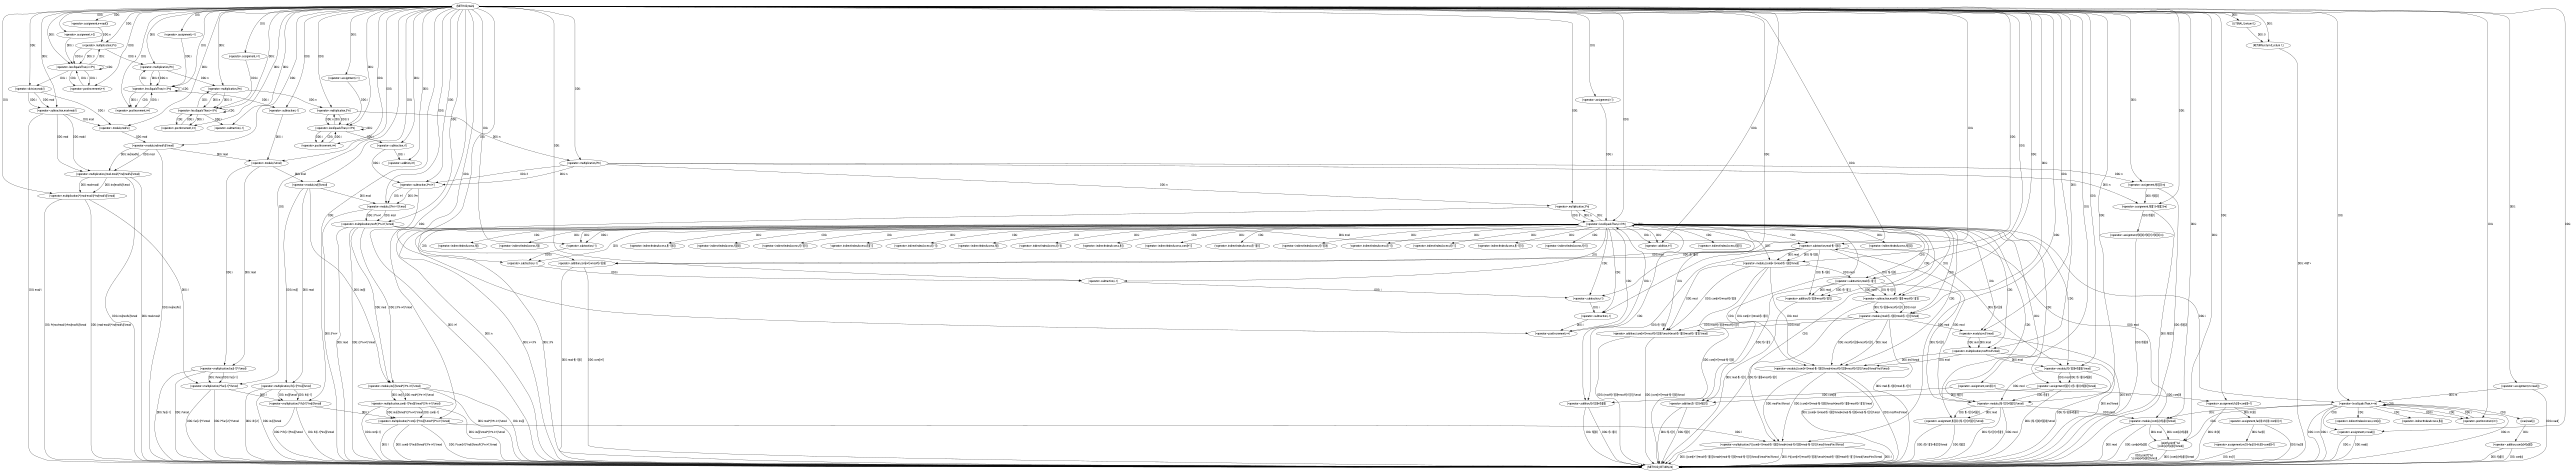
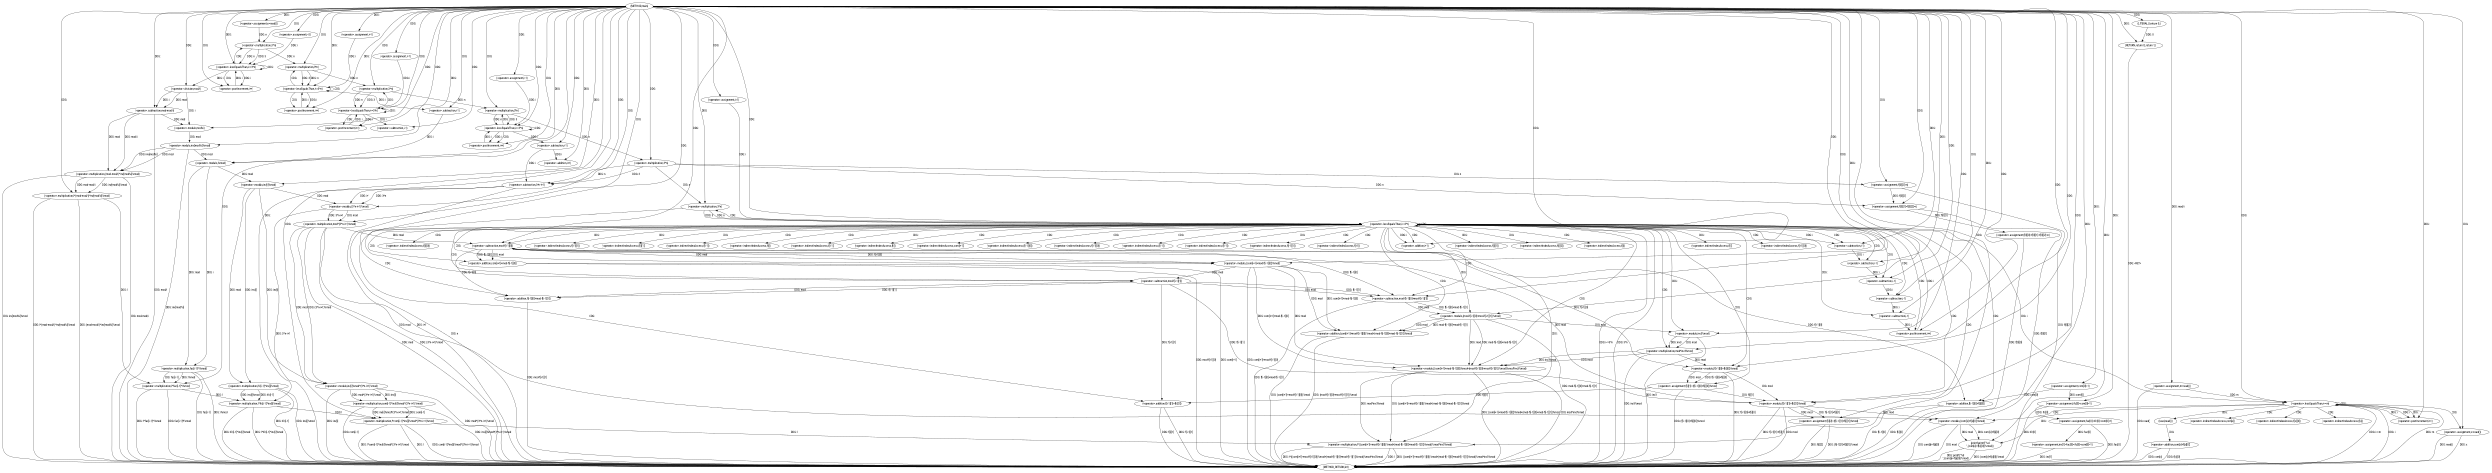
edge "(METHOD,main)" -> "(<operator>.assignment,m=read())": label "DDG: " -> "DDG: mod/i"
node "(<operator>.indirectIndexAccess,f[x][0])": added
